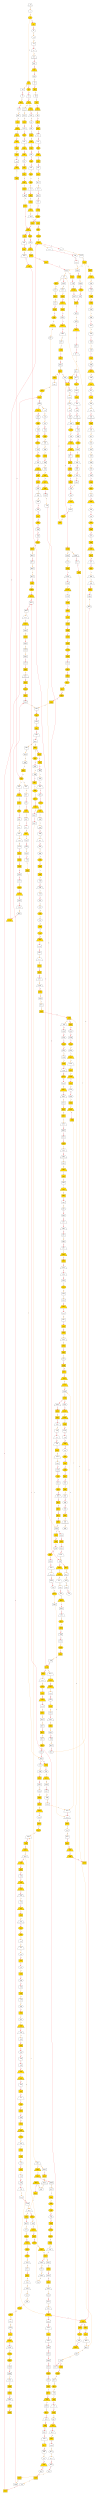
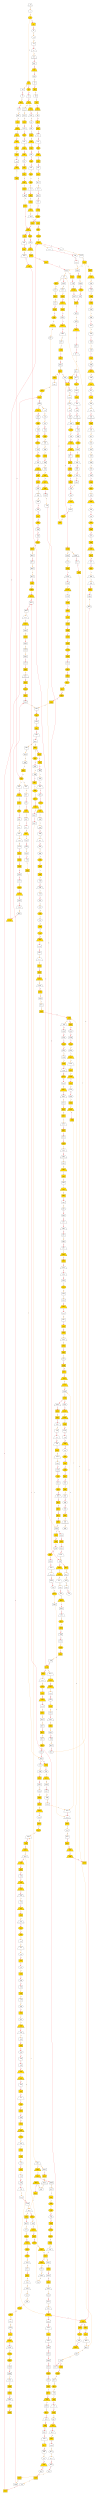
node "S783": fillcolor white -> gold
node "S597": fillcolor white -> gold
node "S746": fillcolor white -> gold
